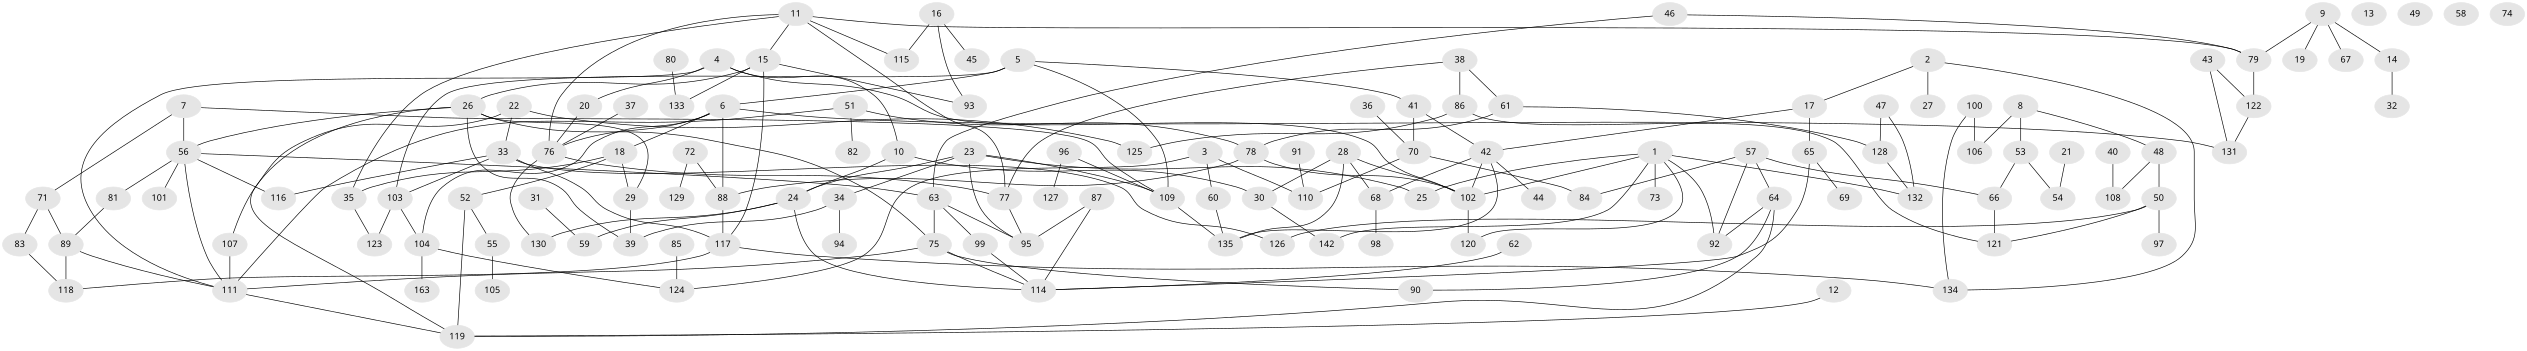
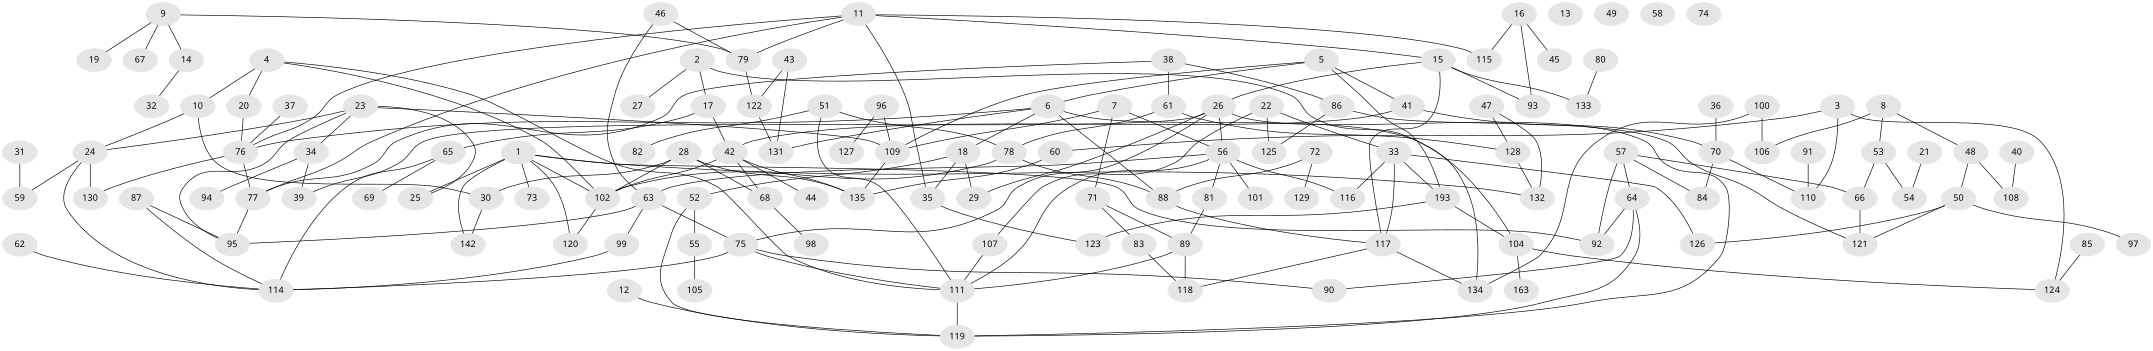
node "103": label "103" -> "193"
edge "29" -- "39": removed
